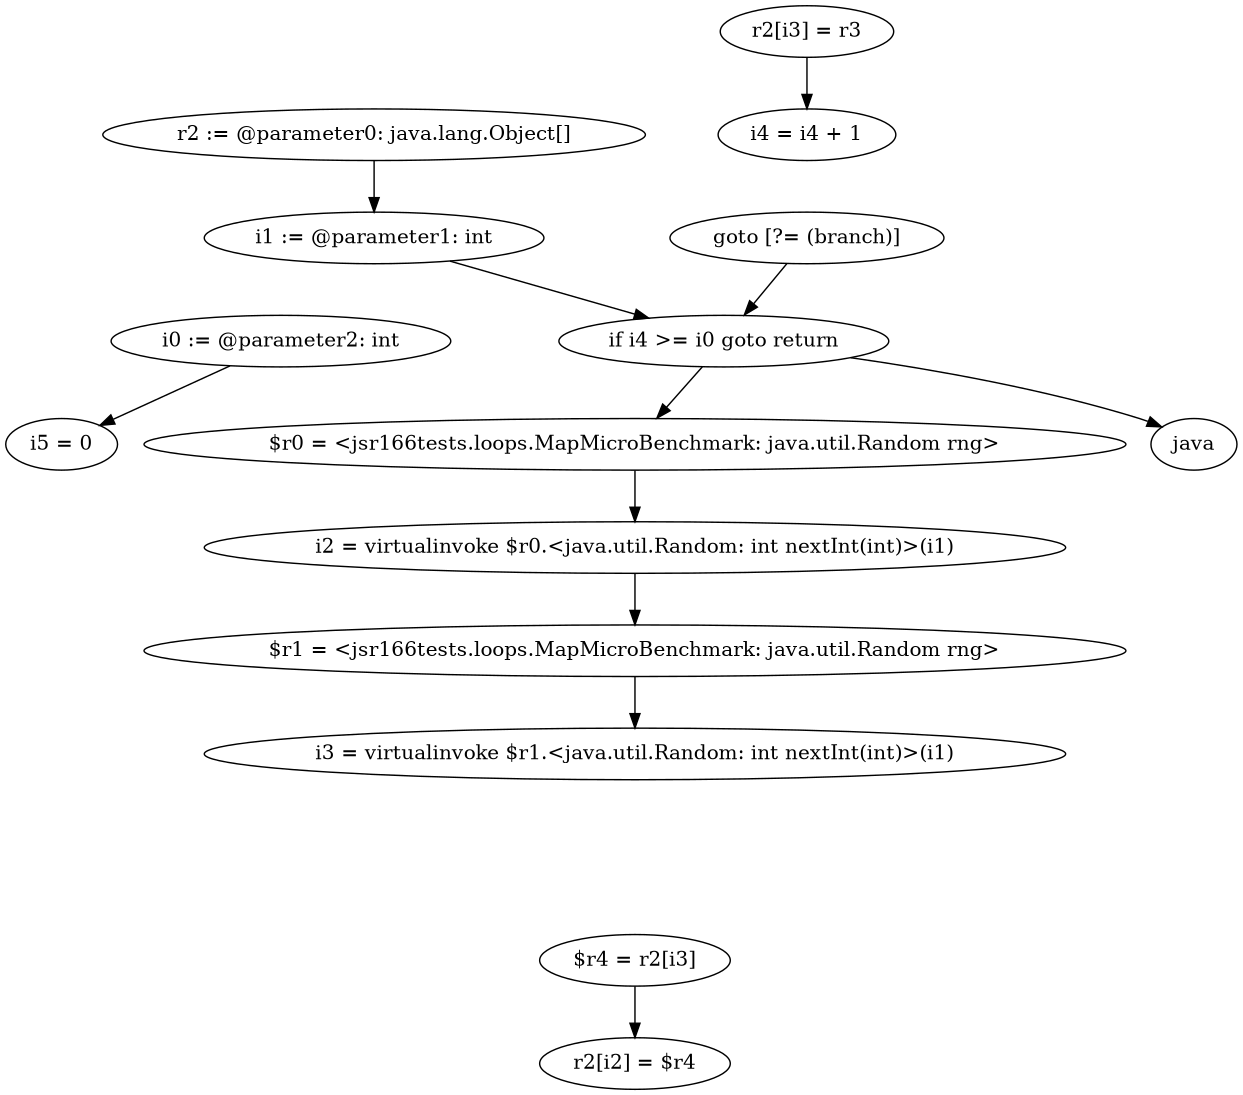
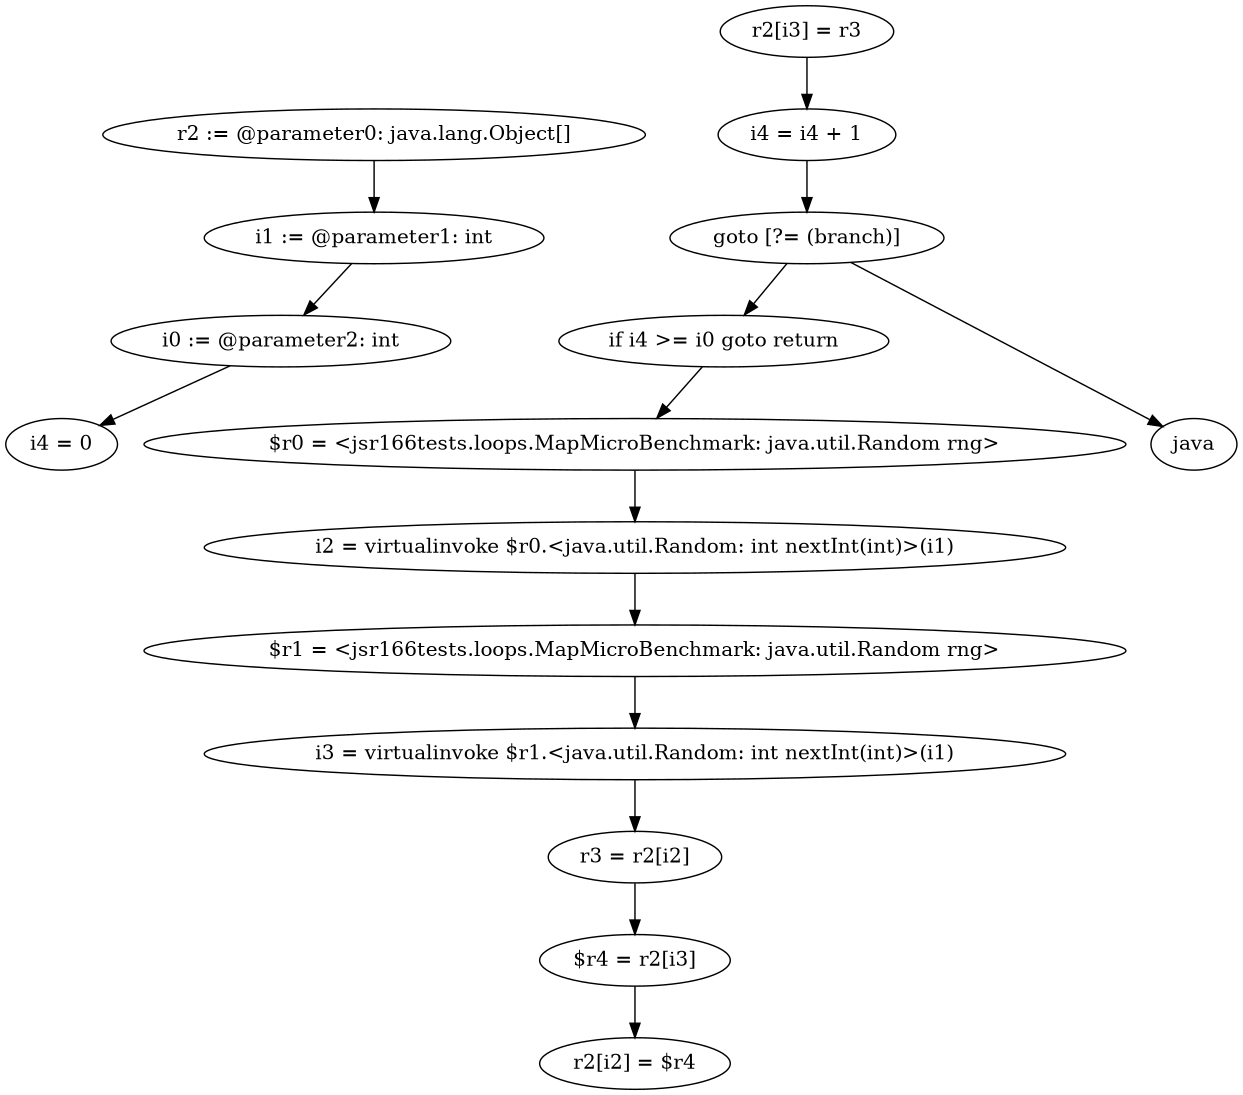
edge "i4 = i4 + 1" -> "goto [?= (branch)]": added
edge "i1 := @parameter1: int" -> "if i4 >= i0 goto return": now "i1 := @parameter1: int" -> "i0 := @parameter2: int"
edge "if i4 >= i0 goto return" -> "java": now "goto [?= (branch)]" -> "java"
node "i5 = 0": label "i5 = 0" -> "i4 = 0"
node "r3 = r2[i2]": added
